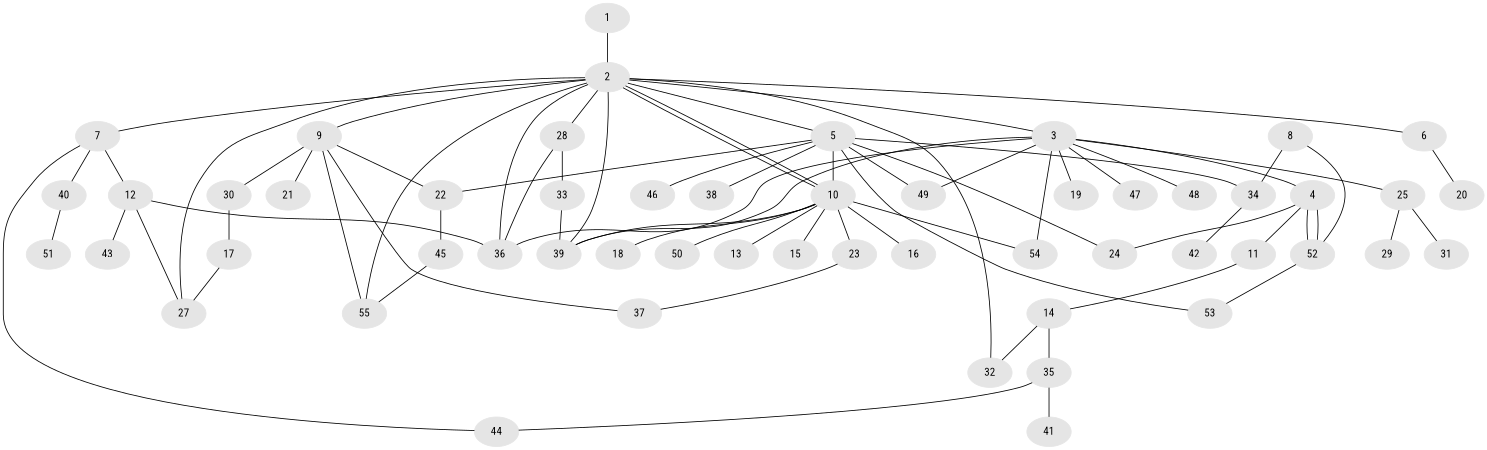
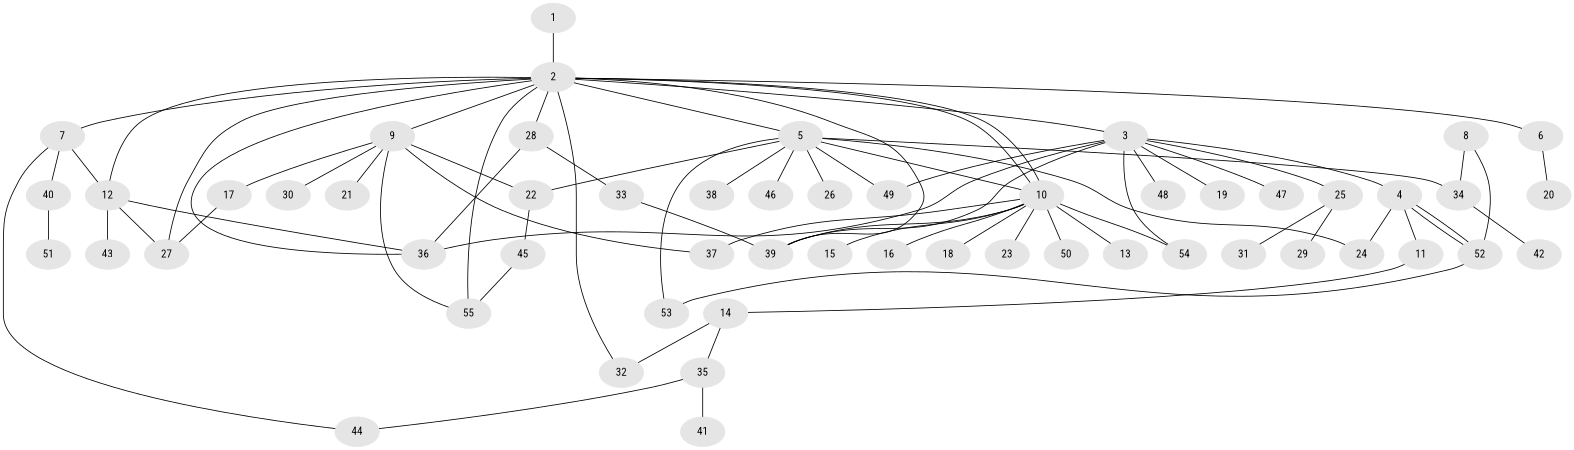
edge "2" -- "12": added
node "26": added
edge "30" -- "17": now "9" -- "17"
edge "23" -- "37": now "10" -- "37"
